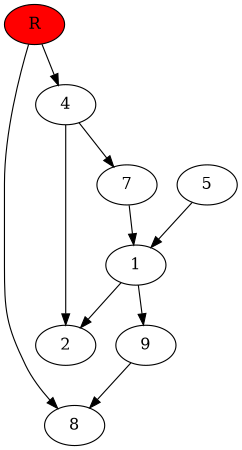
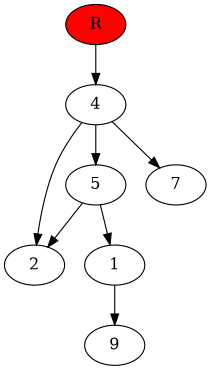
edge "4" -> "5": added
edge "7" -> "1": removed
edge "1" -> "2": now "5" -> "2"
node "8": removed
